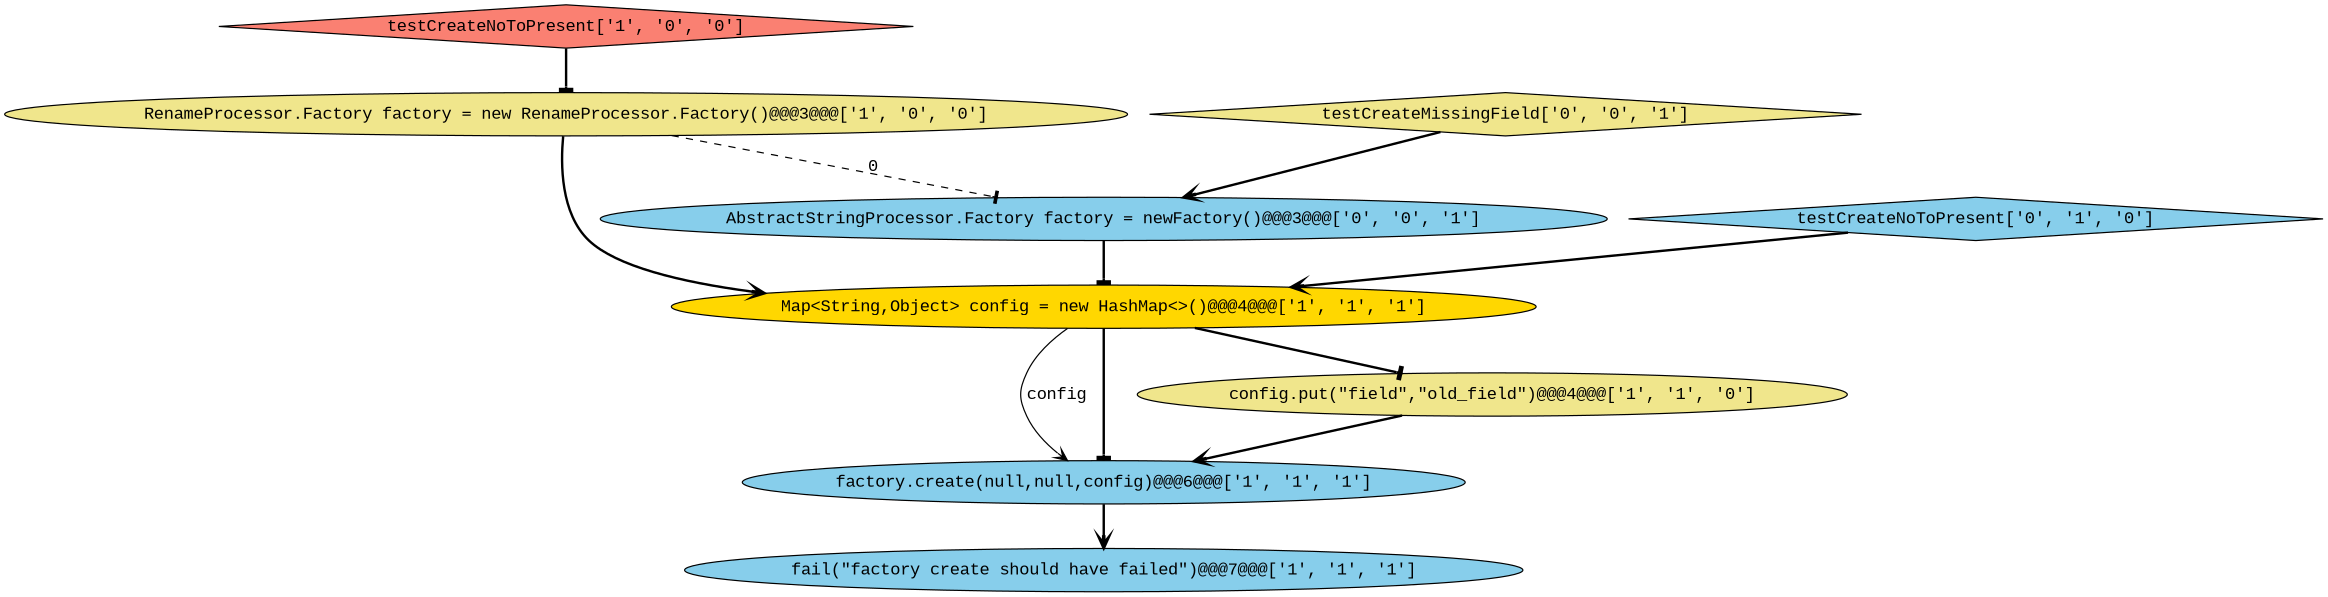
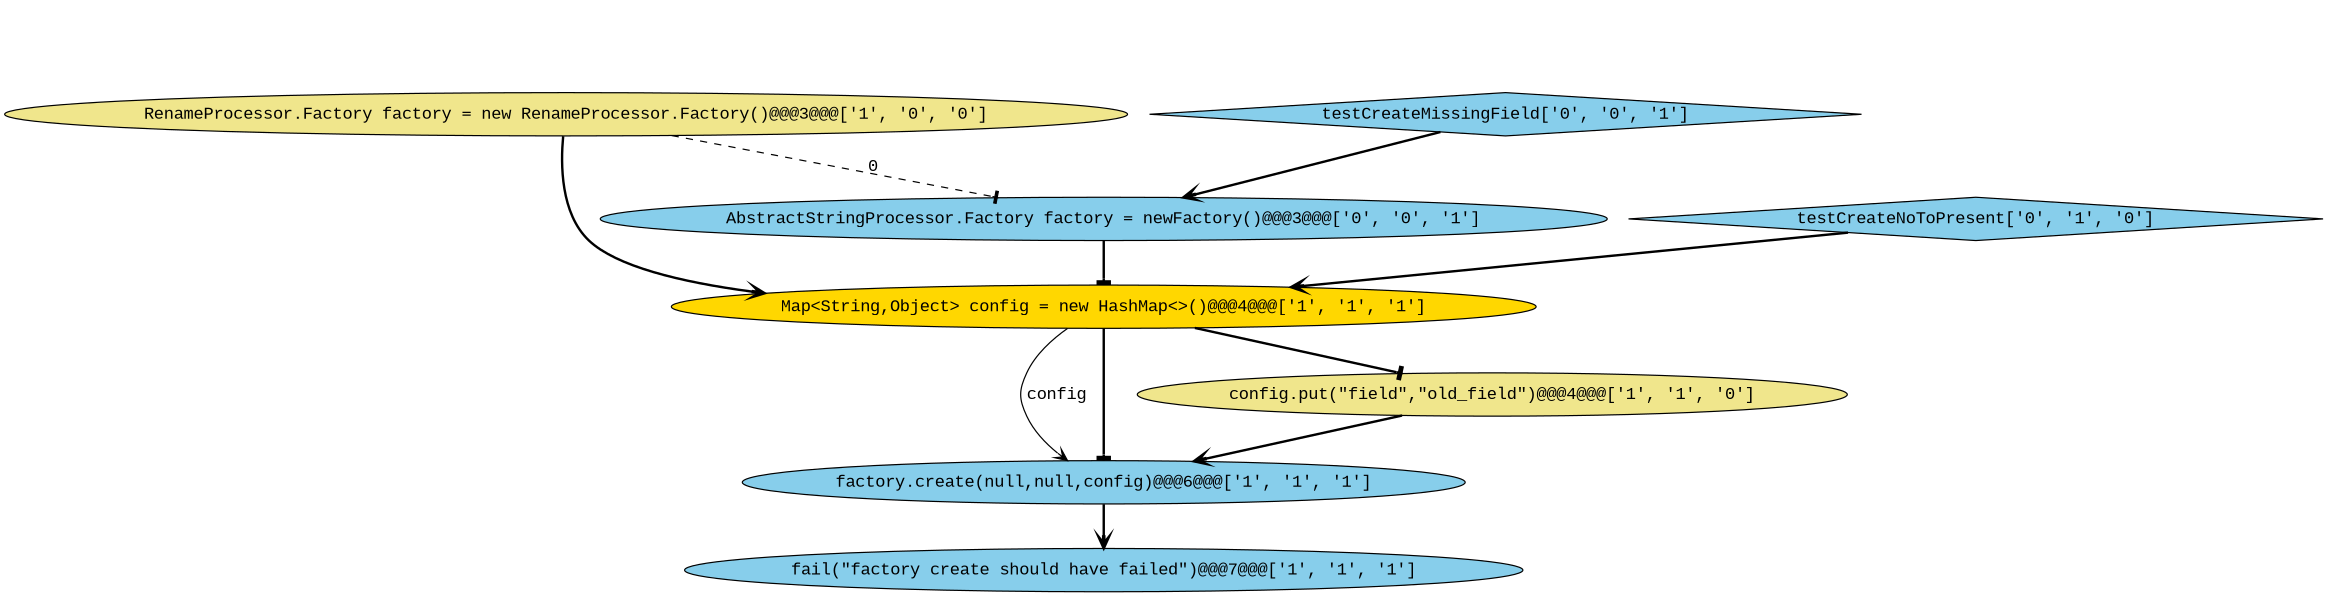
node "testCreateNoToPresent['1', '0', '0']": removed
node "testCreateMissingField['0', '0', '1']": fillcolor khaki -> skyblue
